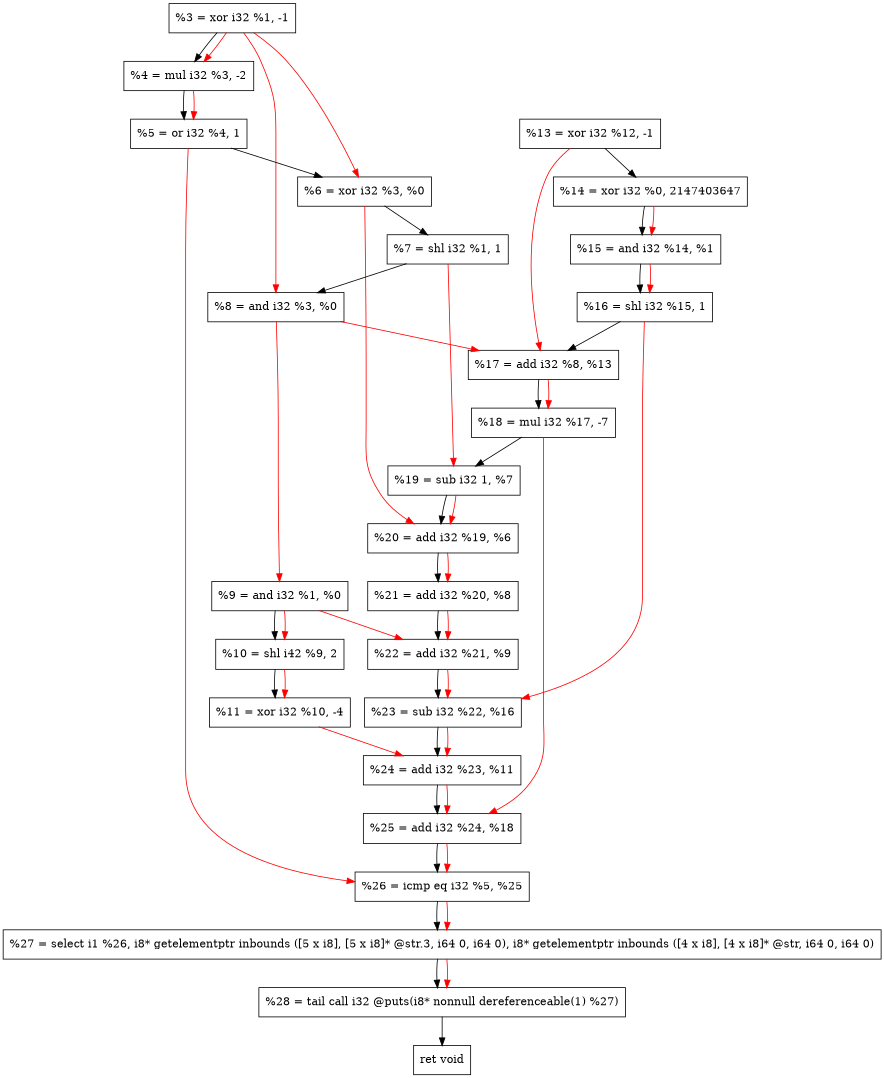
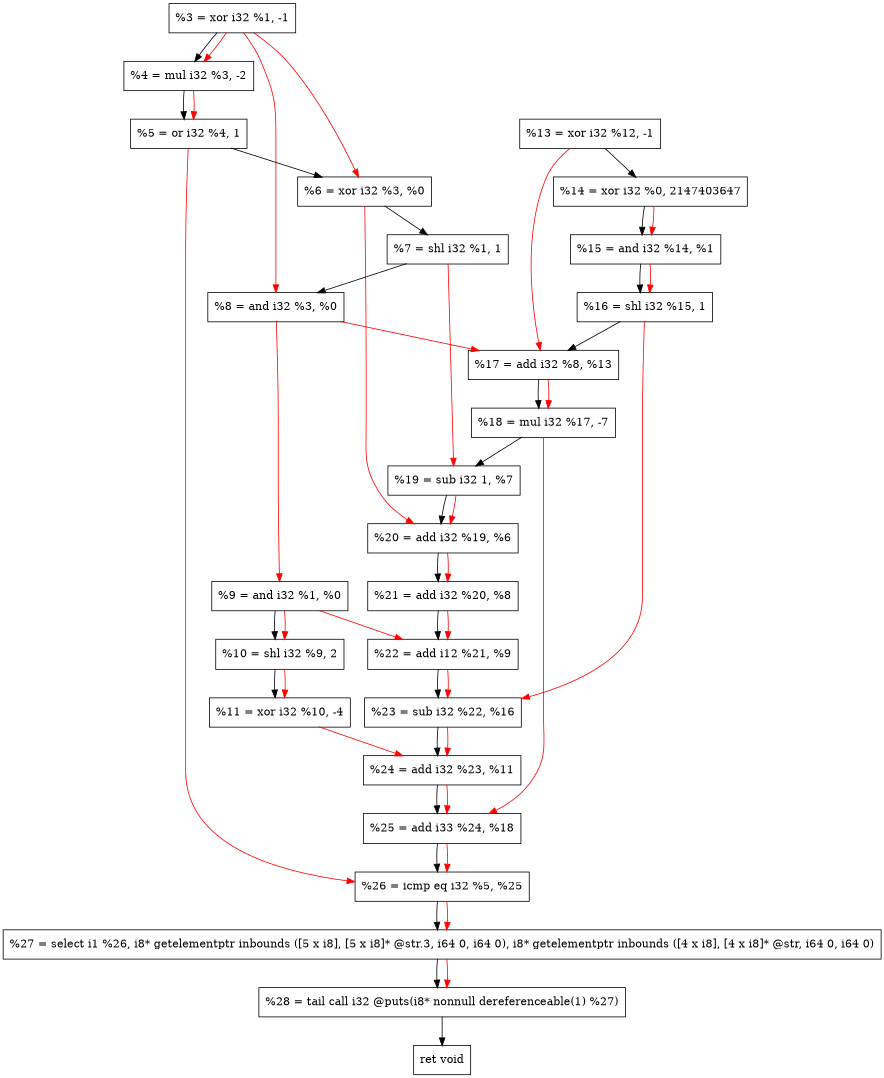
node "%10 = shl i42 %9, 2": label "%10 = shl i42 %9, 2" -> "%10 = shl i32 %9, 2"
node "%22 = add i32 %21, %9": label "%22 = add i32 %21, %9" -> "%22 = add i12 %21, %9"
node "%25 = add i32 %24, %18": label "%25 = add i32 %24, %18" -> "%25 = add i33 %24, %18"
